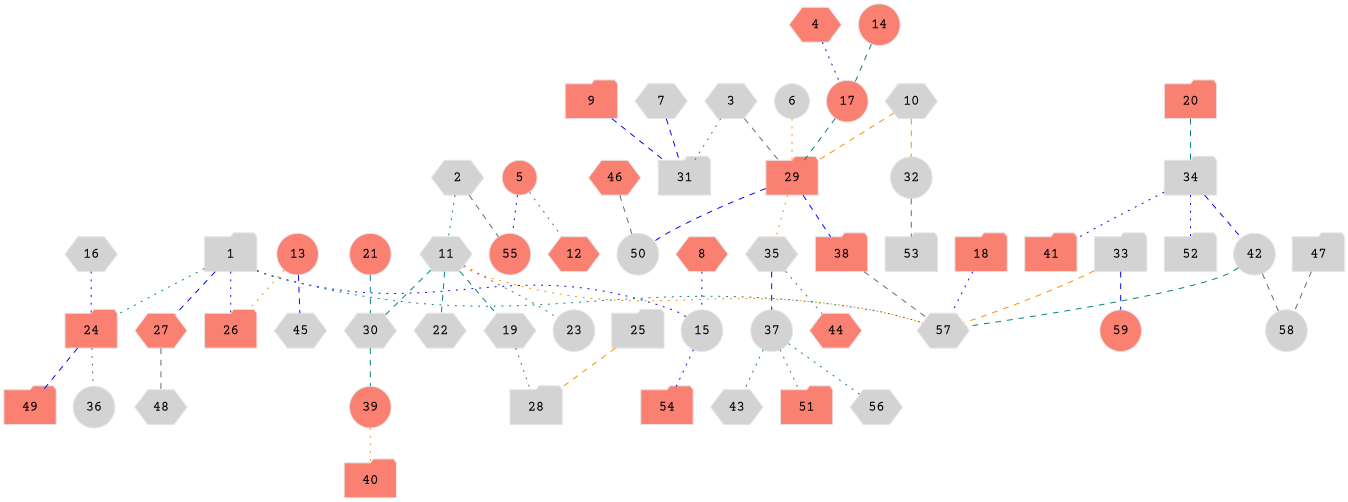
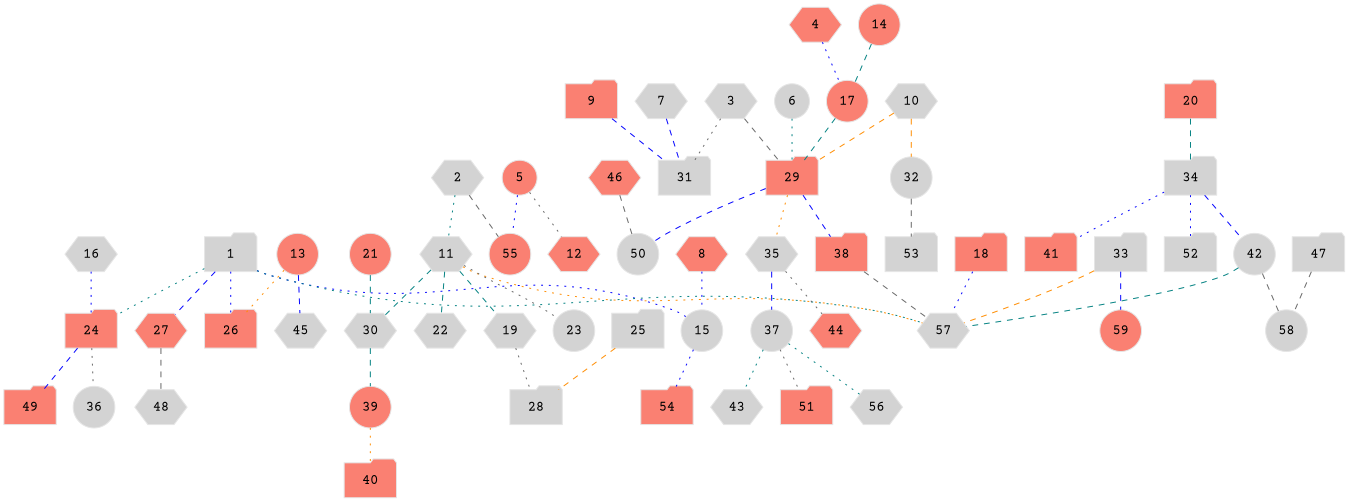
edge "6" -- "29": color darkorange -> teal
